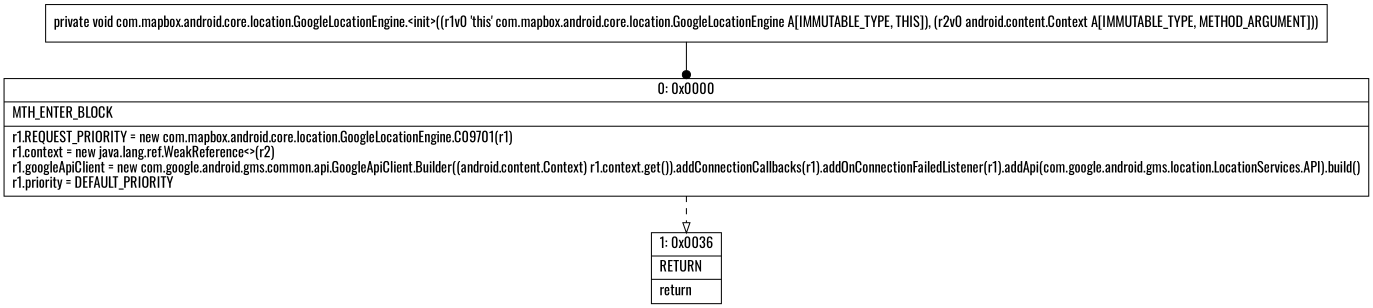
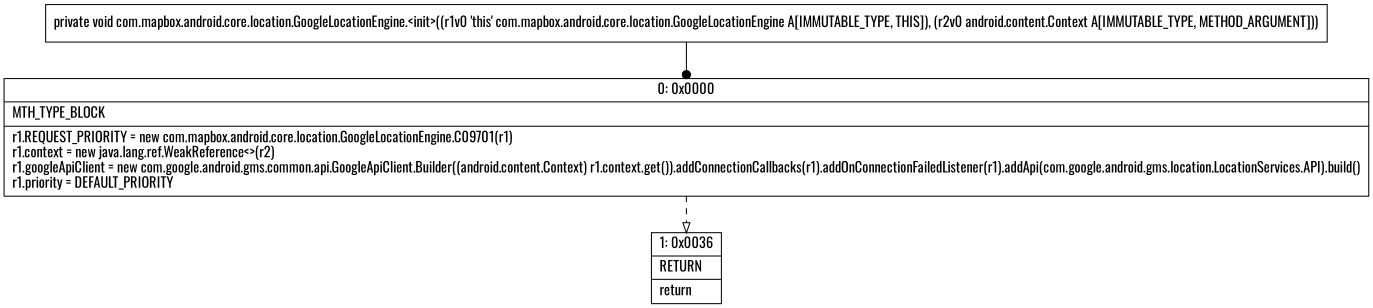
node "0: 0x0000": text "MTH_ENTER_BLOCK" -> "MTH_TYPE_BLOCK"
